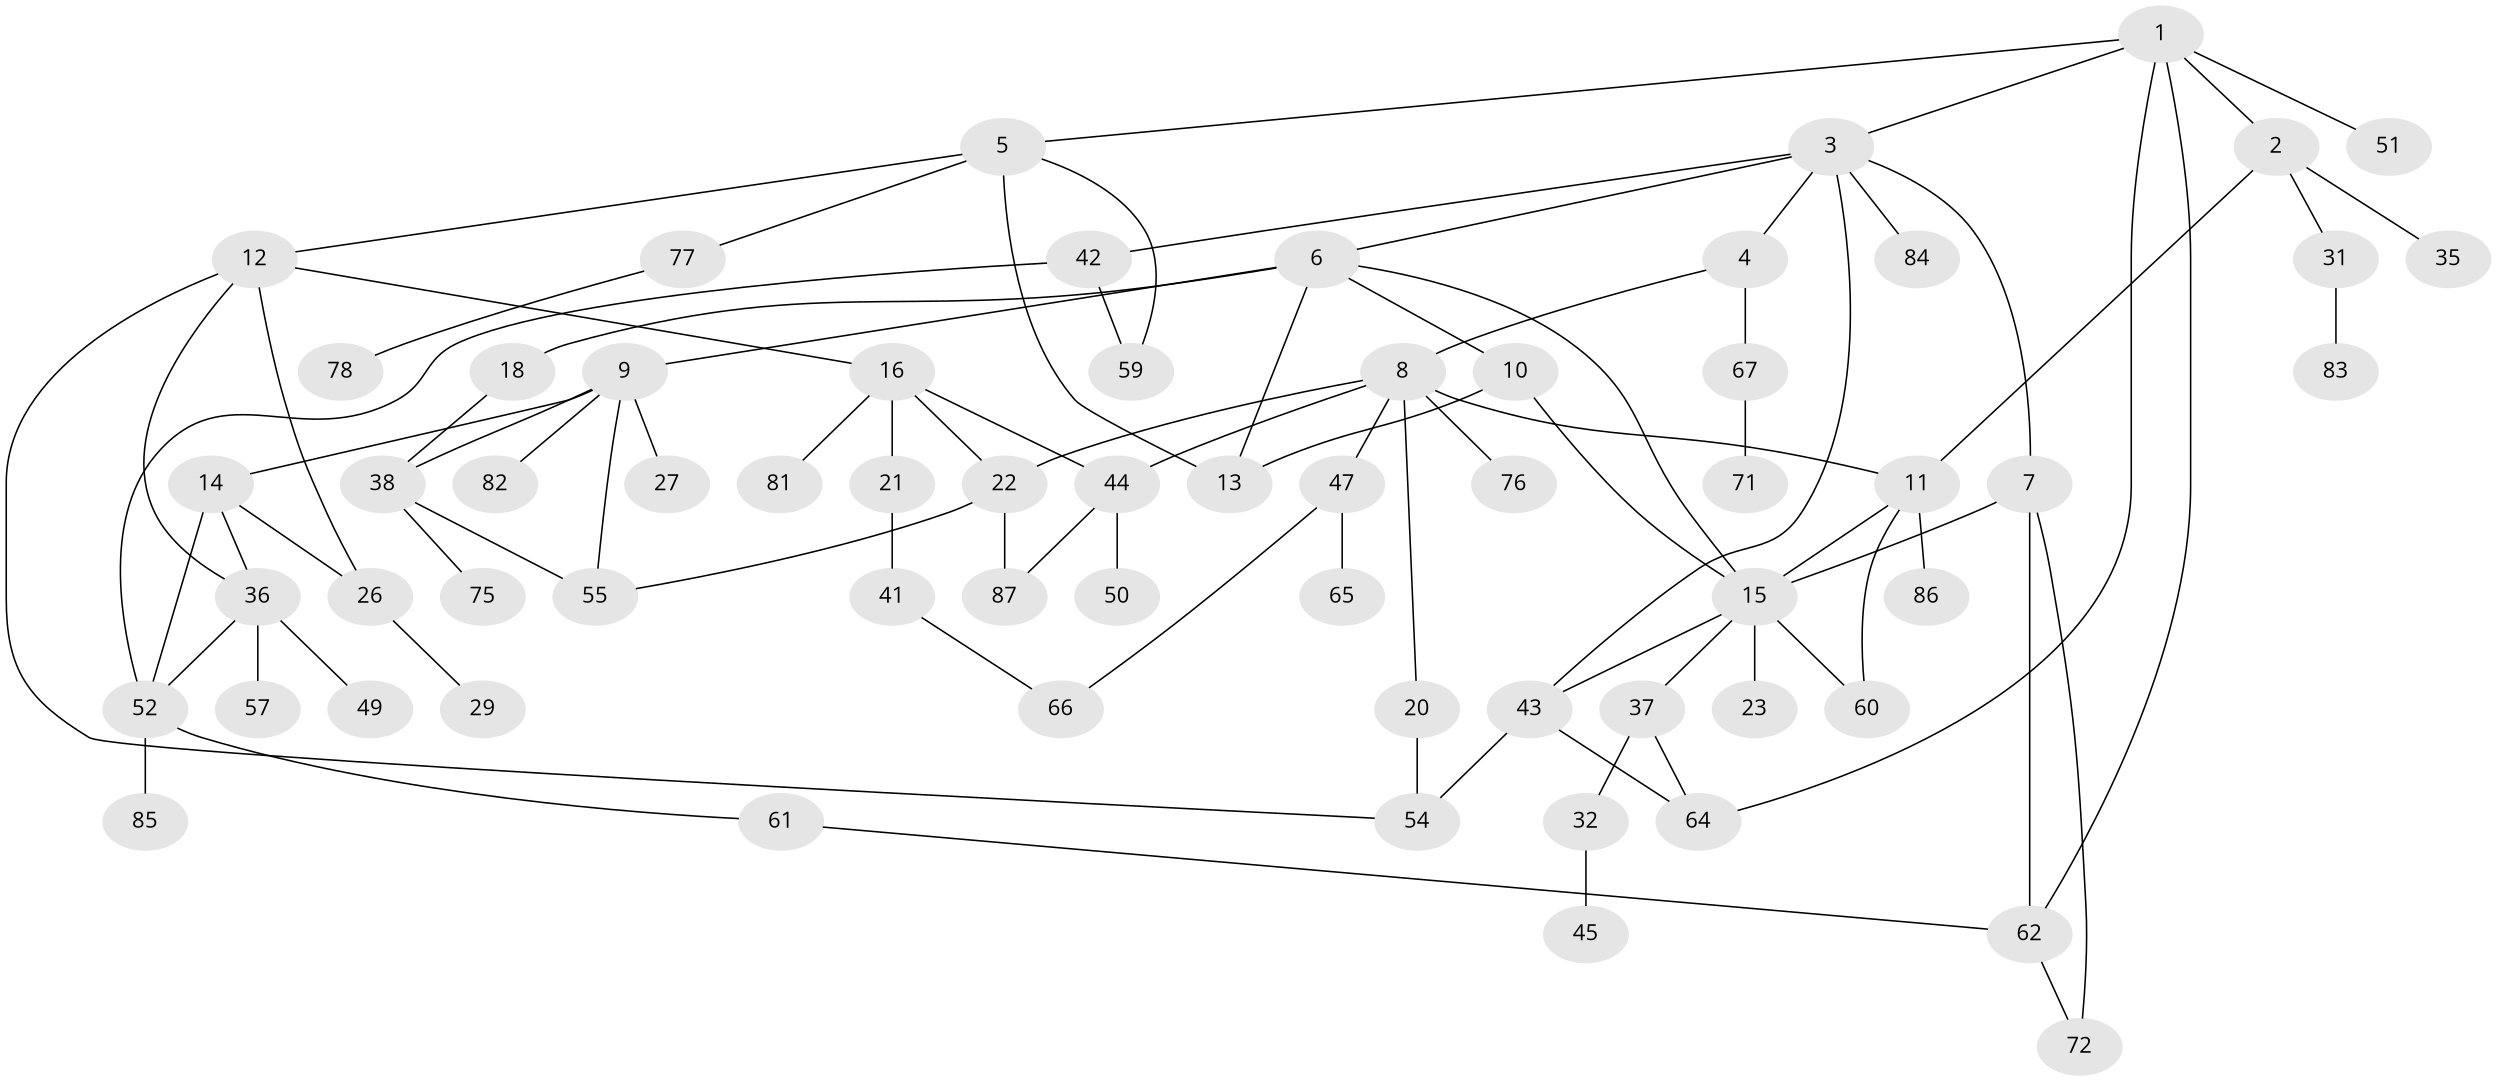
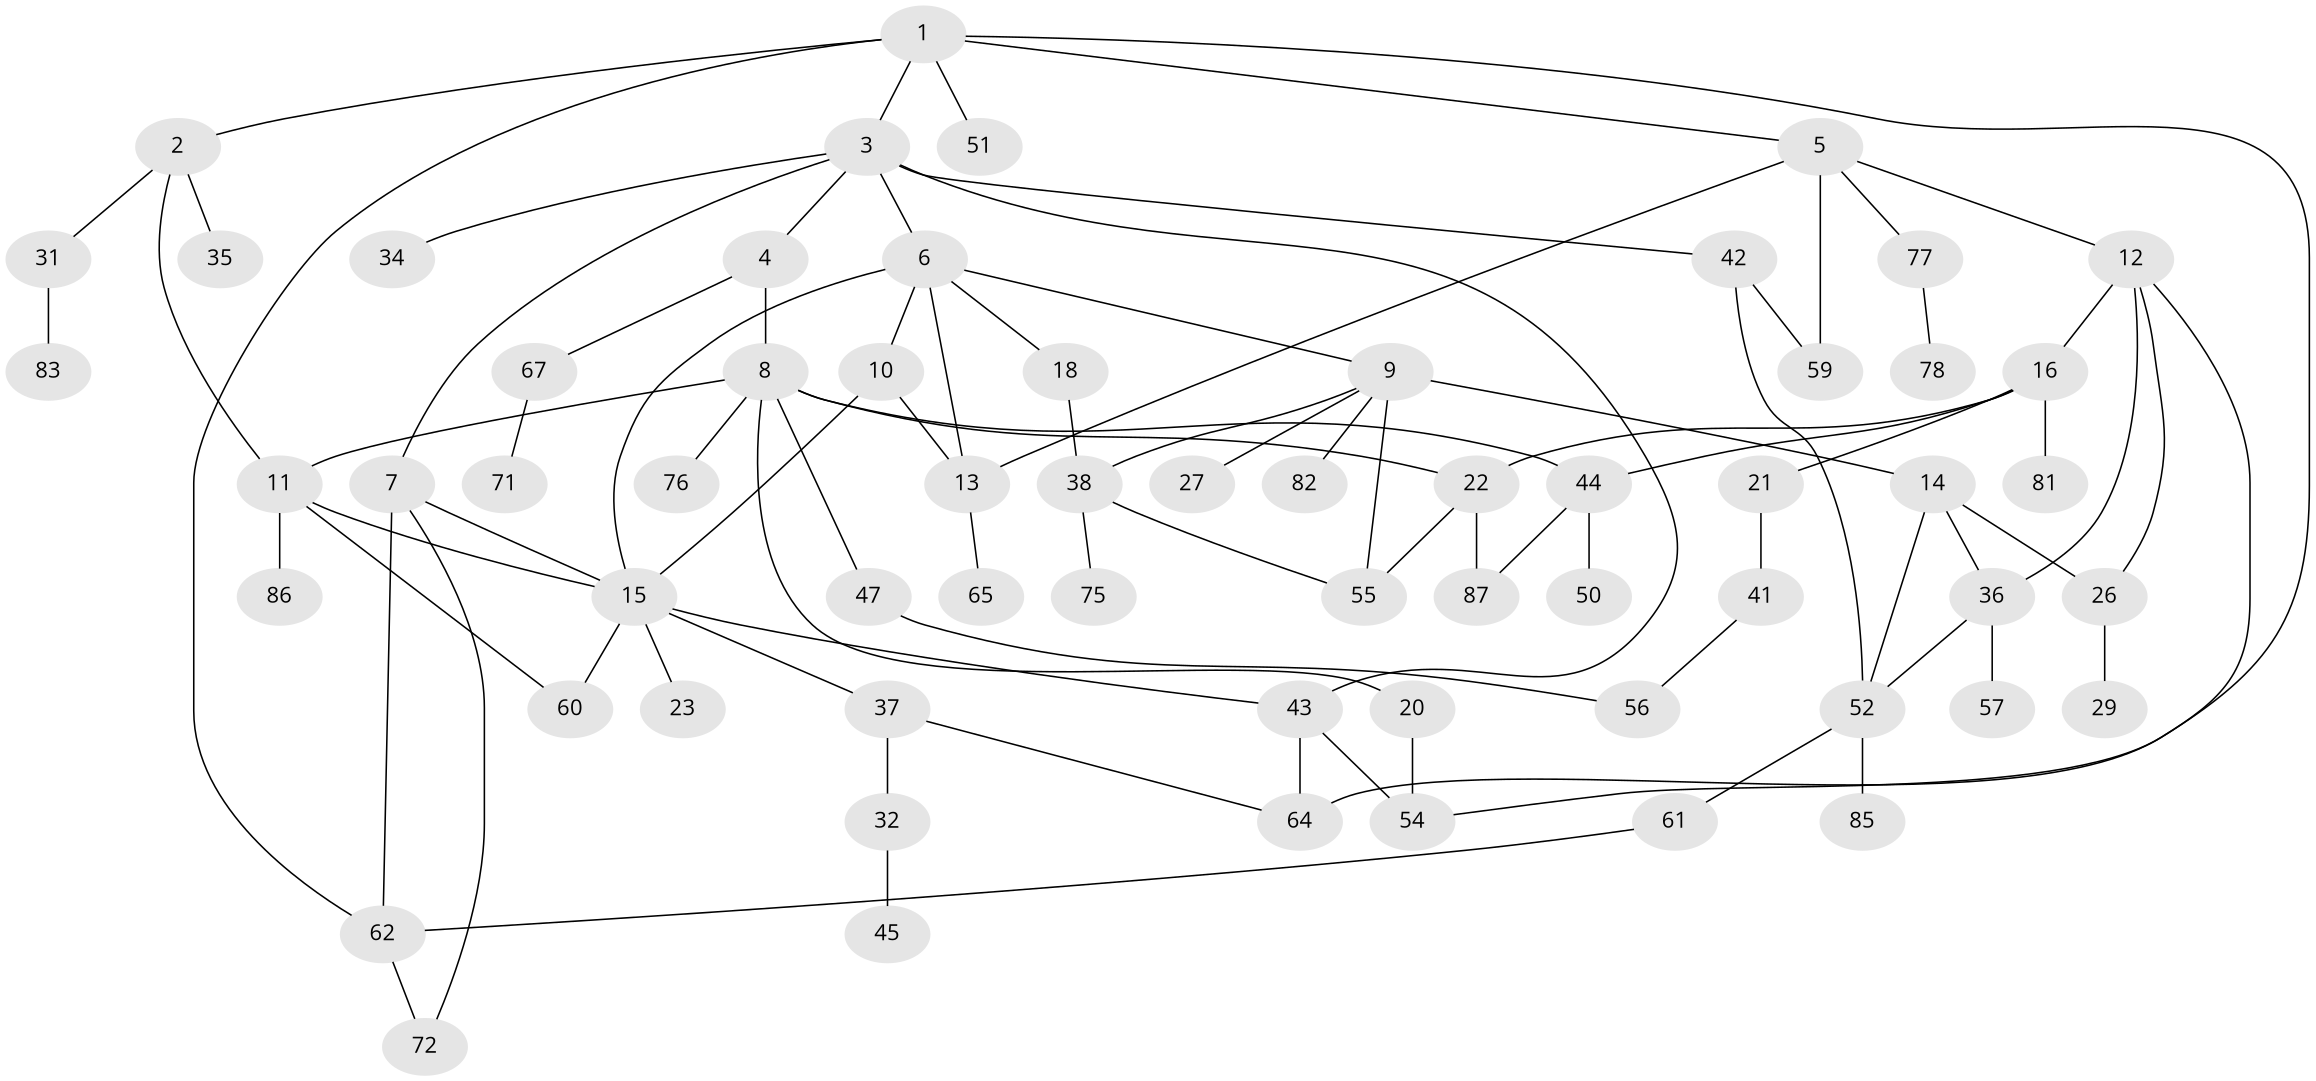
node "84": label "84" -> "34"
edge "47" -- "65": now "13" -- "65"
node "49": removed
node "66": label "66" -> "56"
